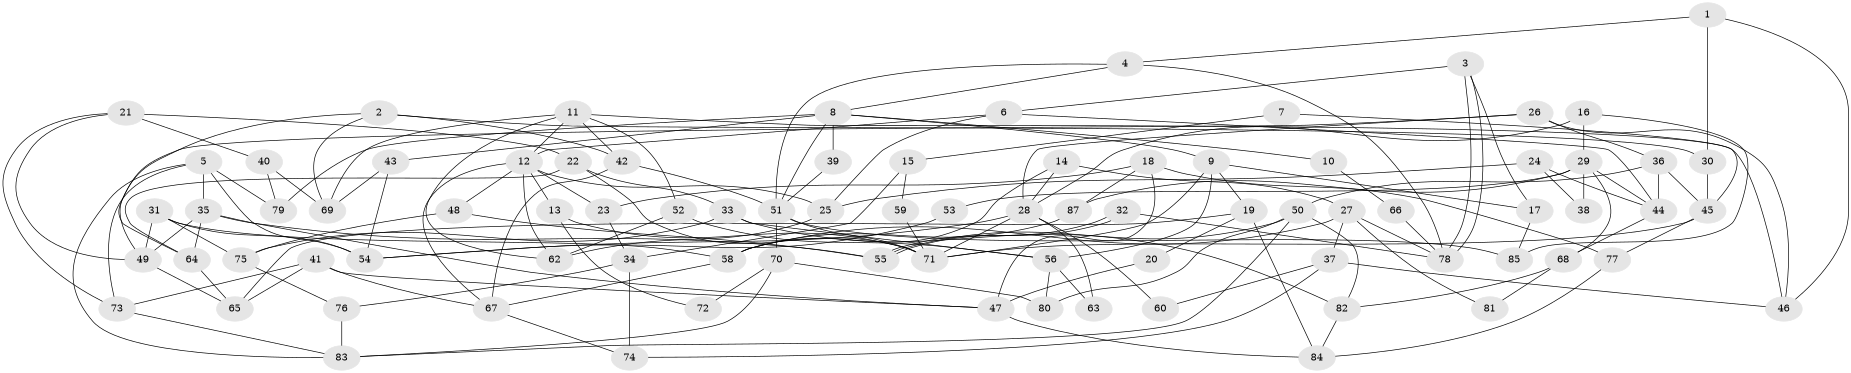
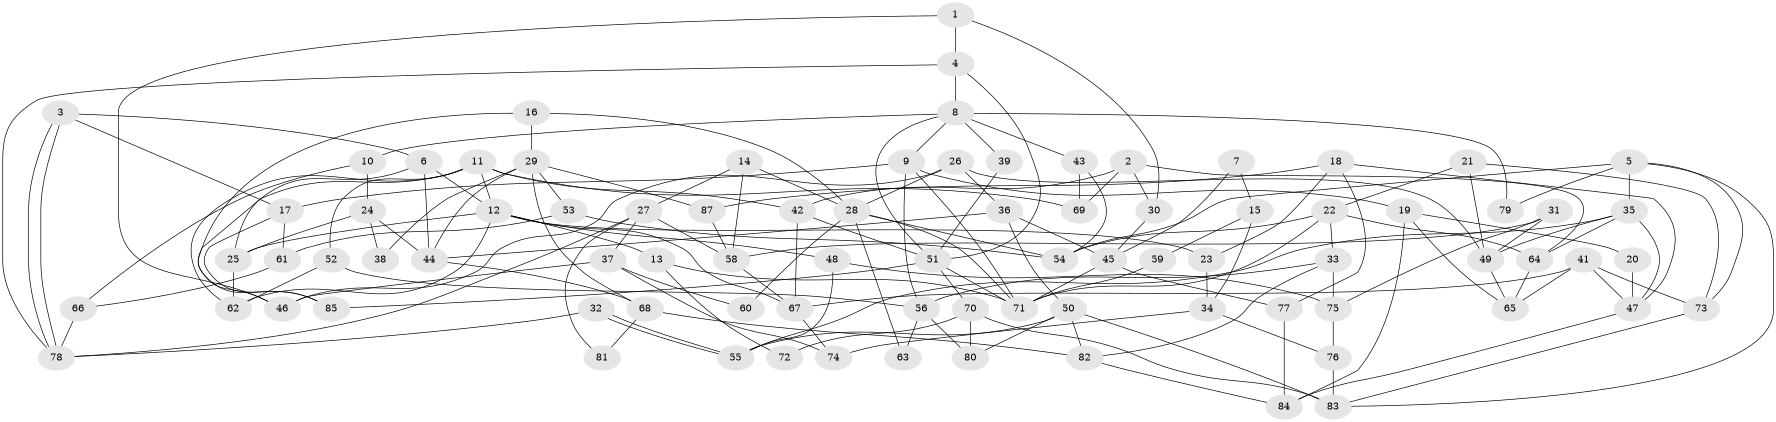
node "40": removed
edge "10" -- "24": added
edge "31" -- "54": now "22" -- "54"
node "61": added
